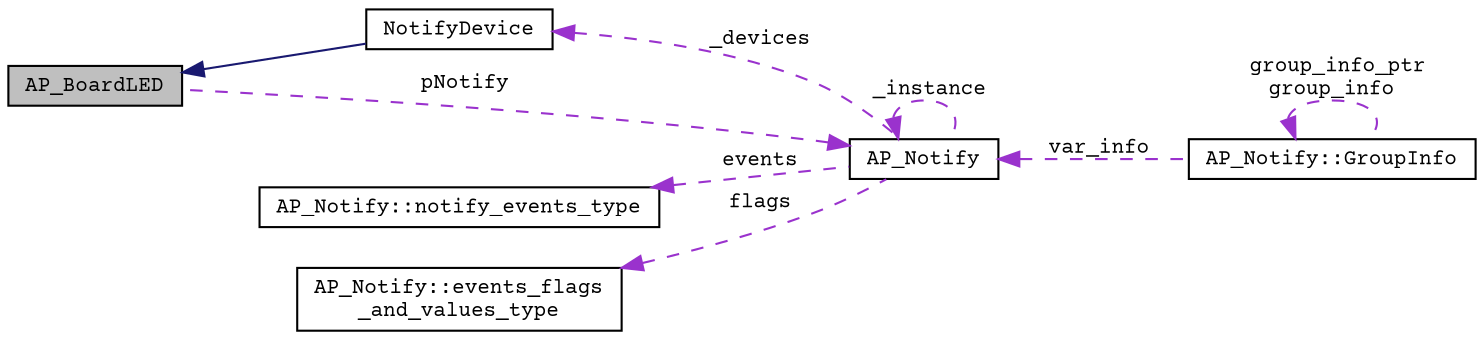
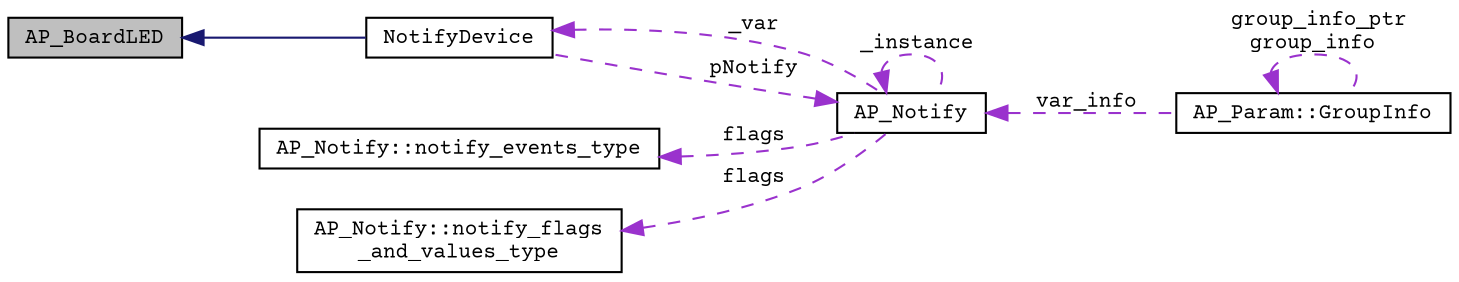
edge "AP_Notify" -> "NotifyDevice": label " _devices" -> " _var"
edge "AP_BoardLED" -> "AP_Notify": now "NotifyDevice" -> "AP_Notify"
node "AP_Notify::GroupInfo": label "AP_Notify::GroupInfo" -> "AP_Param::GroupInfo"
edge "AP_Notify" -> "AP_Notify::notify_events_type": label " events" -> " flags"
node "AP_Notify::events_flags _and_values_type": label "AP_Notify::events_flags _and_values_type" -> "AP_Notify::notify_flags _and_values_type"
